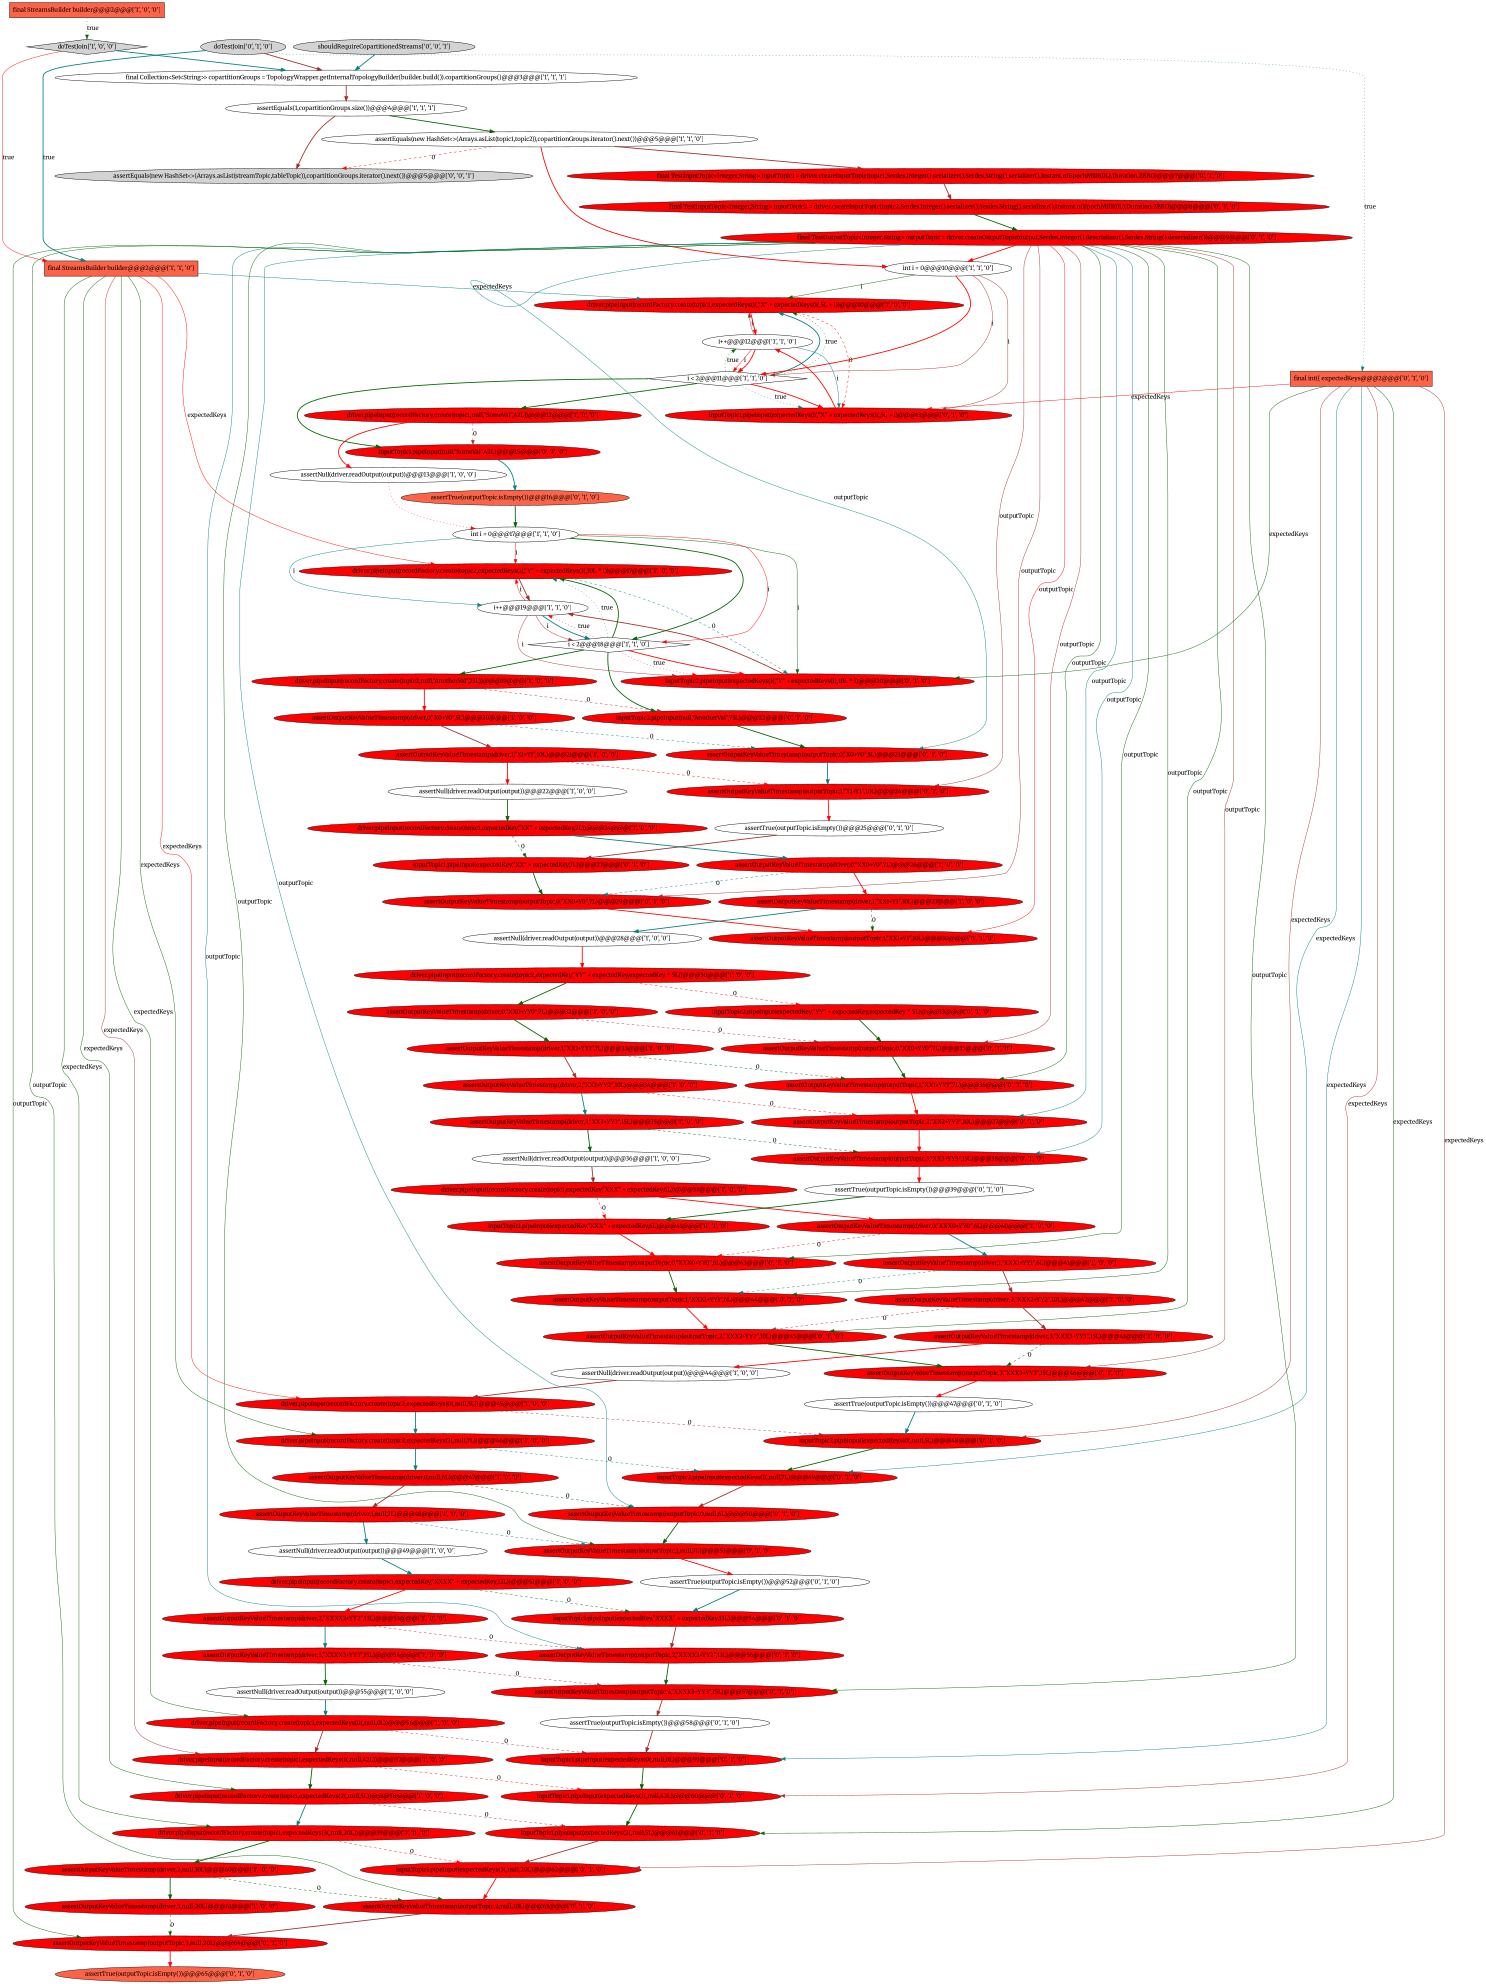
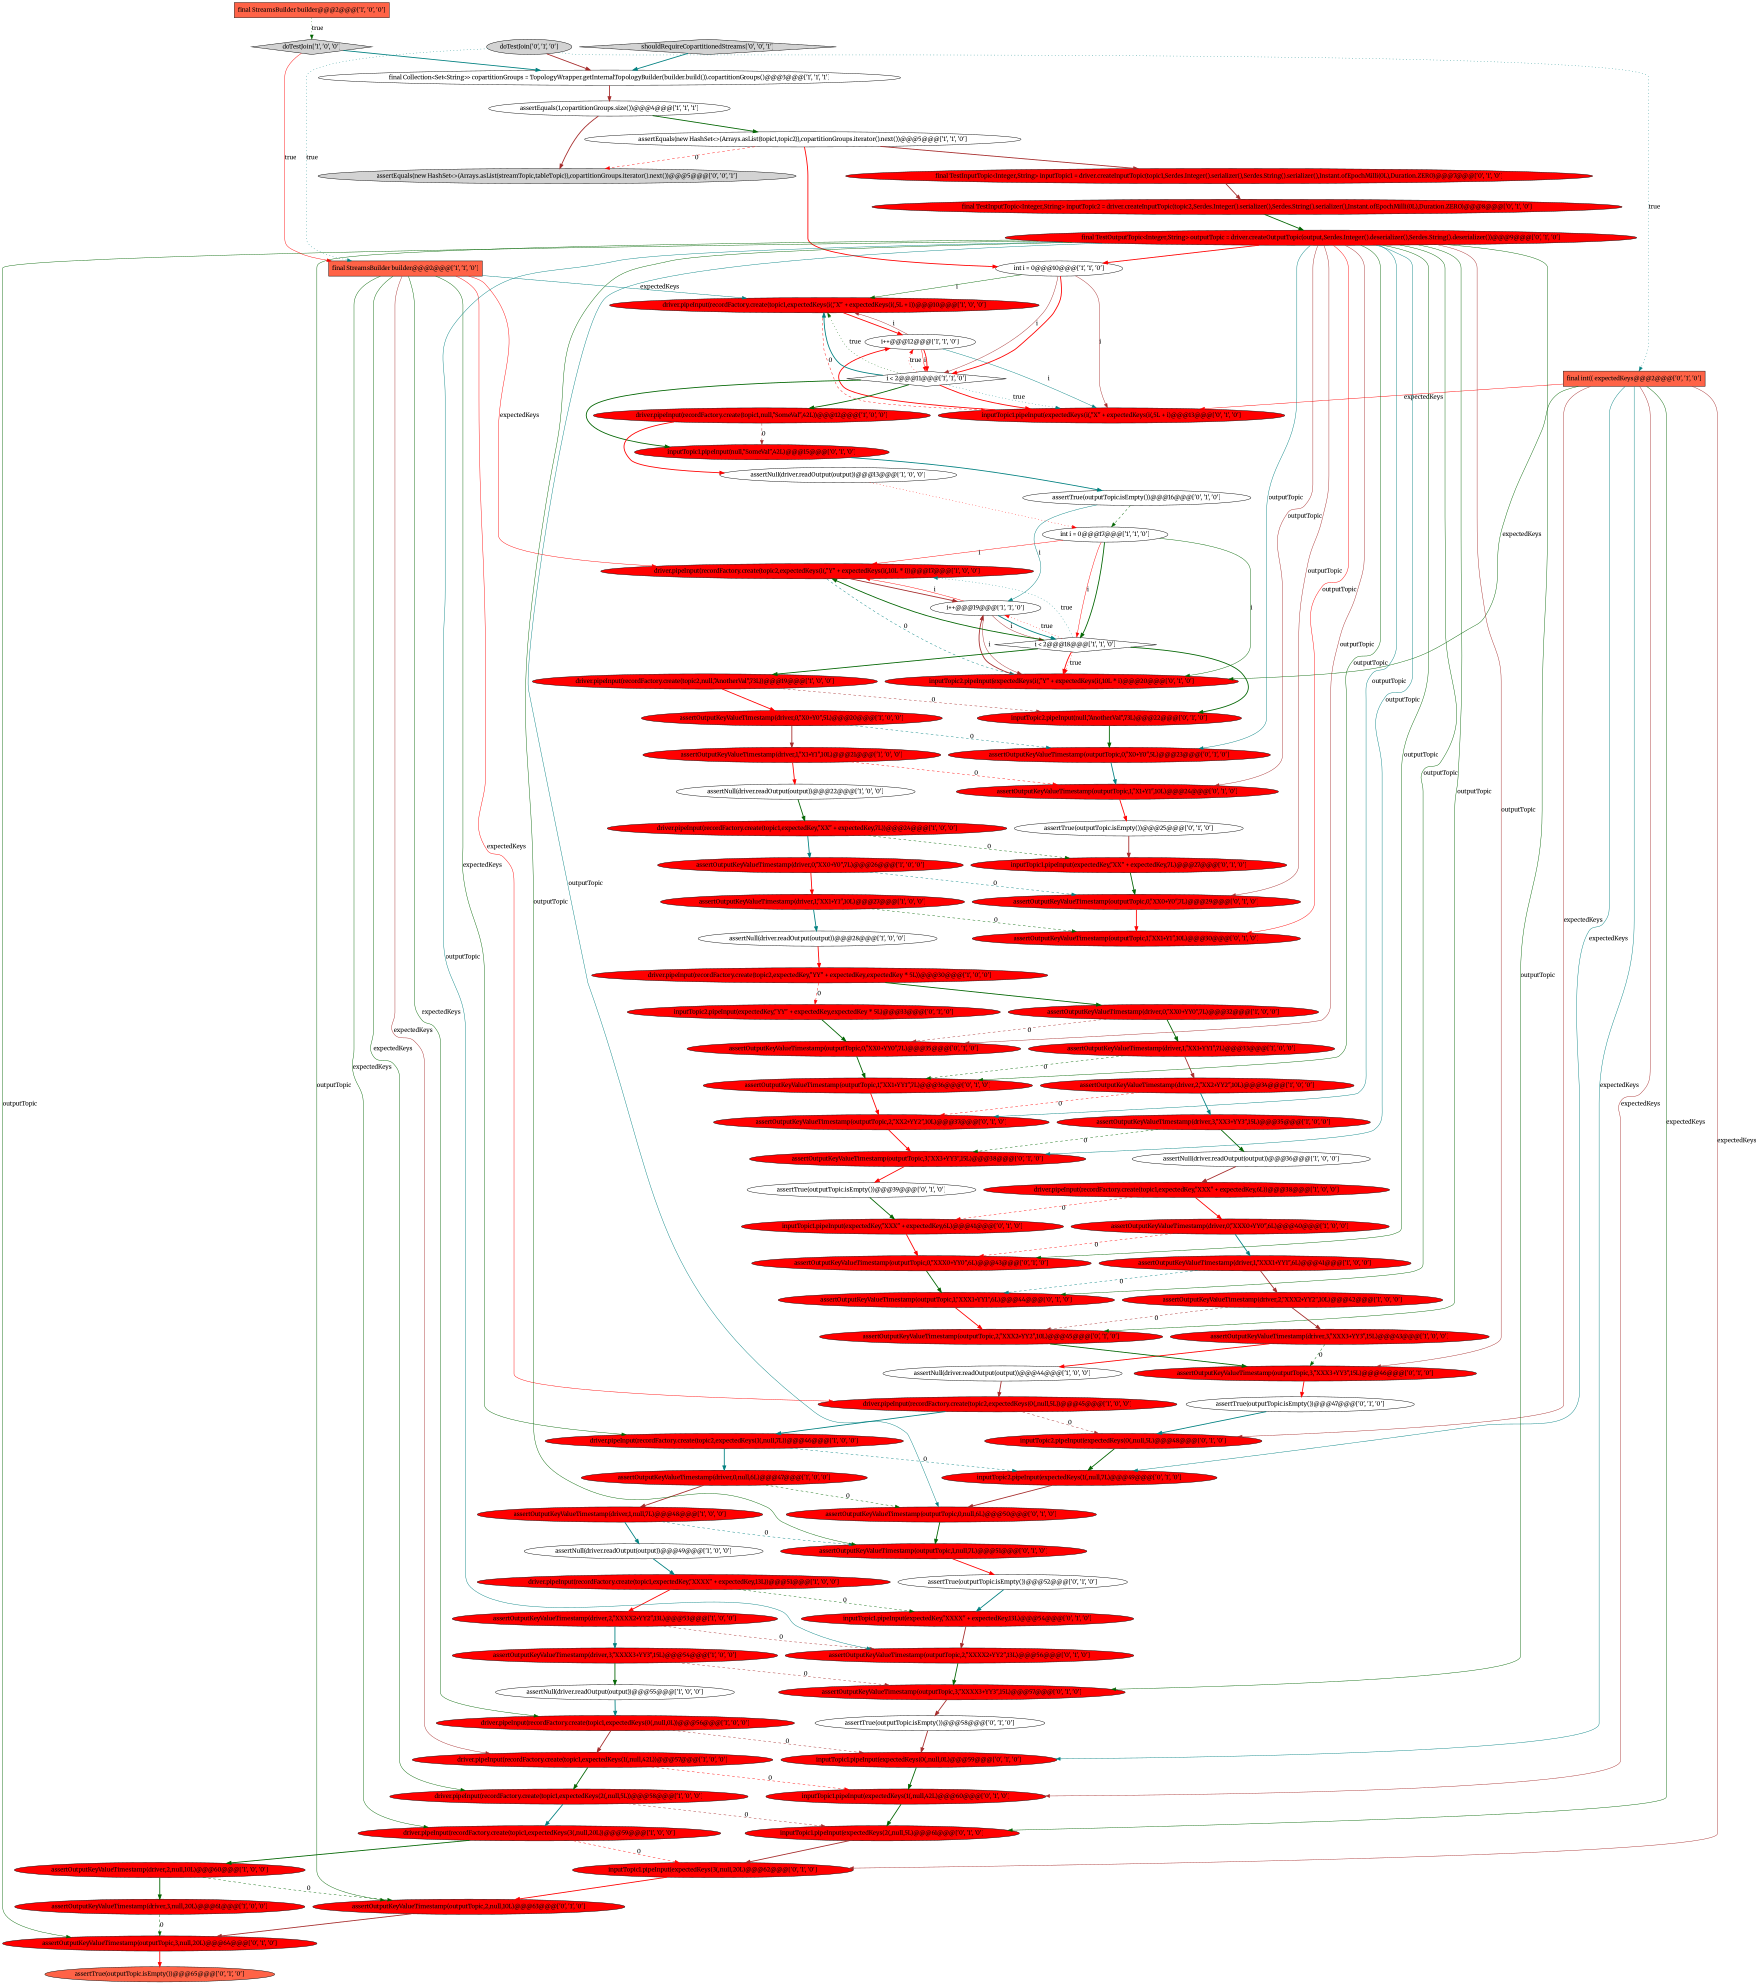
node "shouldRequireCopartitionedStreams['0', '0', '1']": shape ellipse -> diamond
edge "doTestJoin['0', '1', '0']" -> "final StreamsBuilder builder@@@2@@@['1', '1', '0']": style bold -> dotted
edge "i < 2@@@11@@@['1', '1', '0']" -> "i++@@@12@@@['1', '1', '0']": color darkgreen -> red
node "assertTrue(outputTopic.isEmpty())@@@16@@@['0', '1', '0']": fillcolor tomato -> white
edge "assertTrue(outputTopic.isEmpty())@@@16@@@['0', '1', '0']" -> "int i = 0@@@17@@@['1', '1', '0']": style bold -> dashed
edge "int i = 0@@@17@@@['1', '1', '0']" -> "i++@@@19@@@['1', '1', '0']": now "assertTrue(outputTopic.isEmpty())@@@16@@@['0', '1', '0']" -> "i++@@@19@@@['1', '1', '0']"
